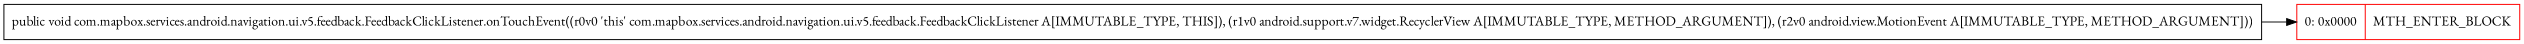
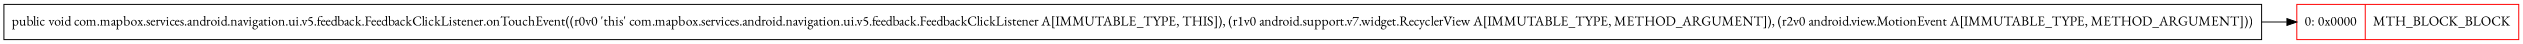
node "0: 0x0000": text "MTH_ENTER_BLOCK" -> "MTH_BLOCK_BLOCK"
